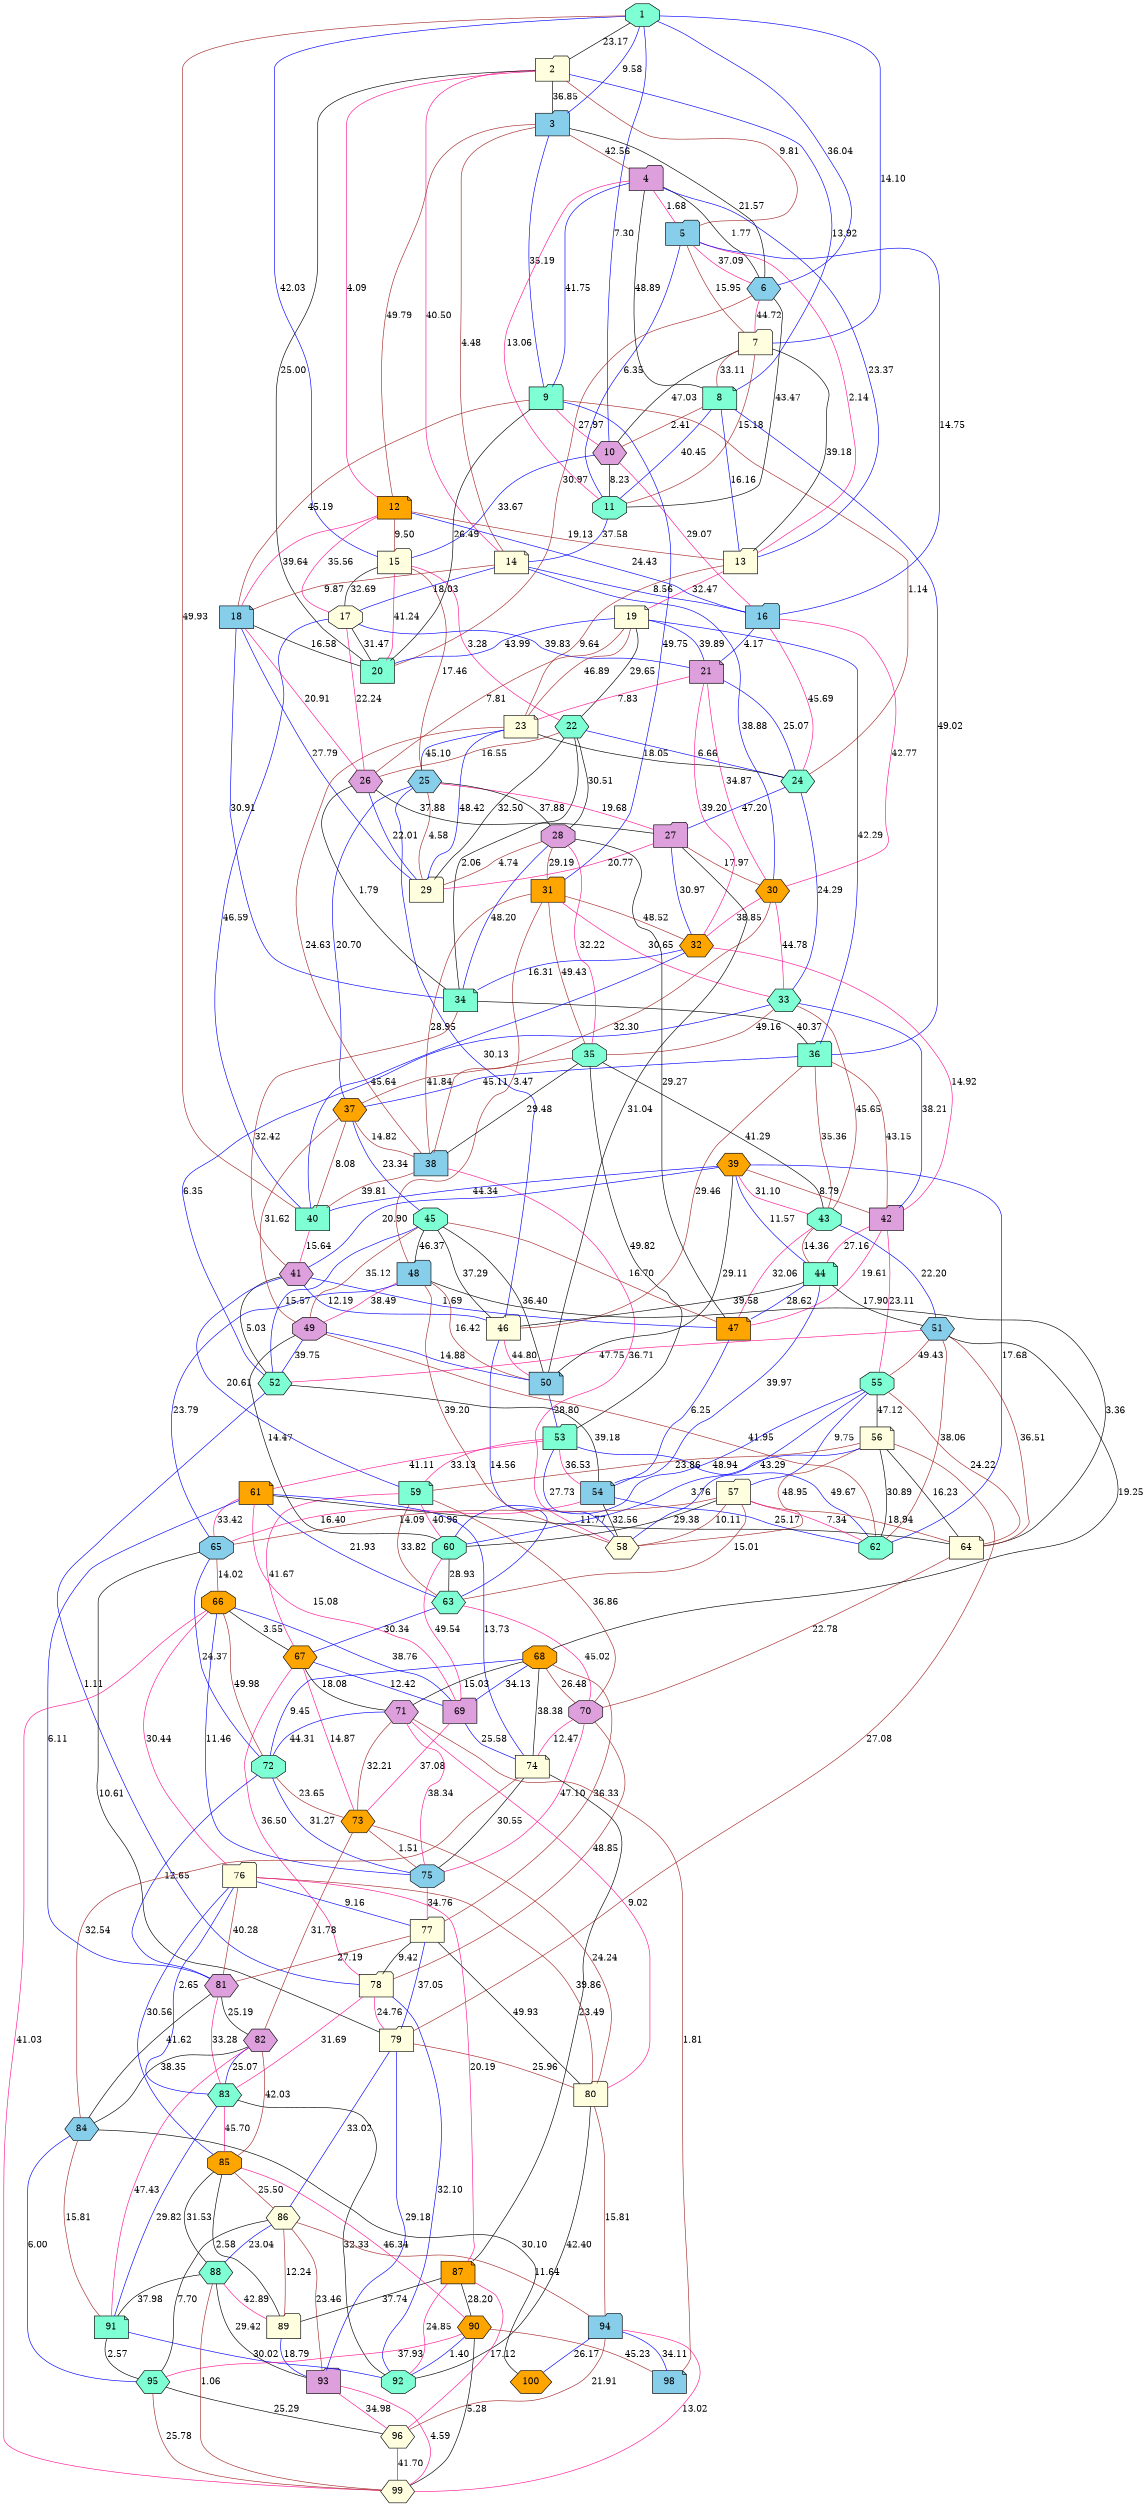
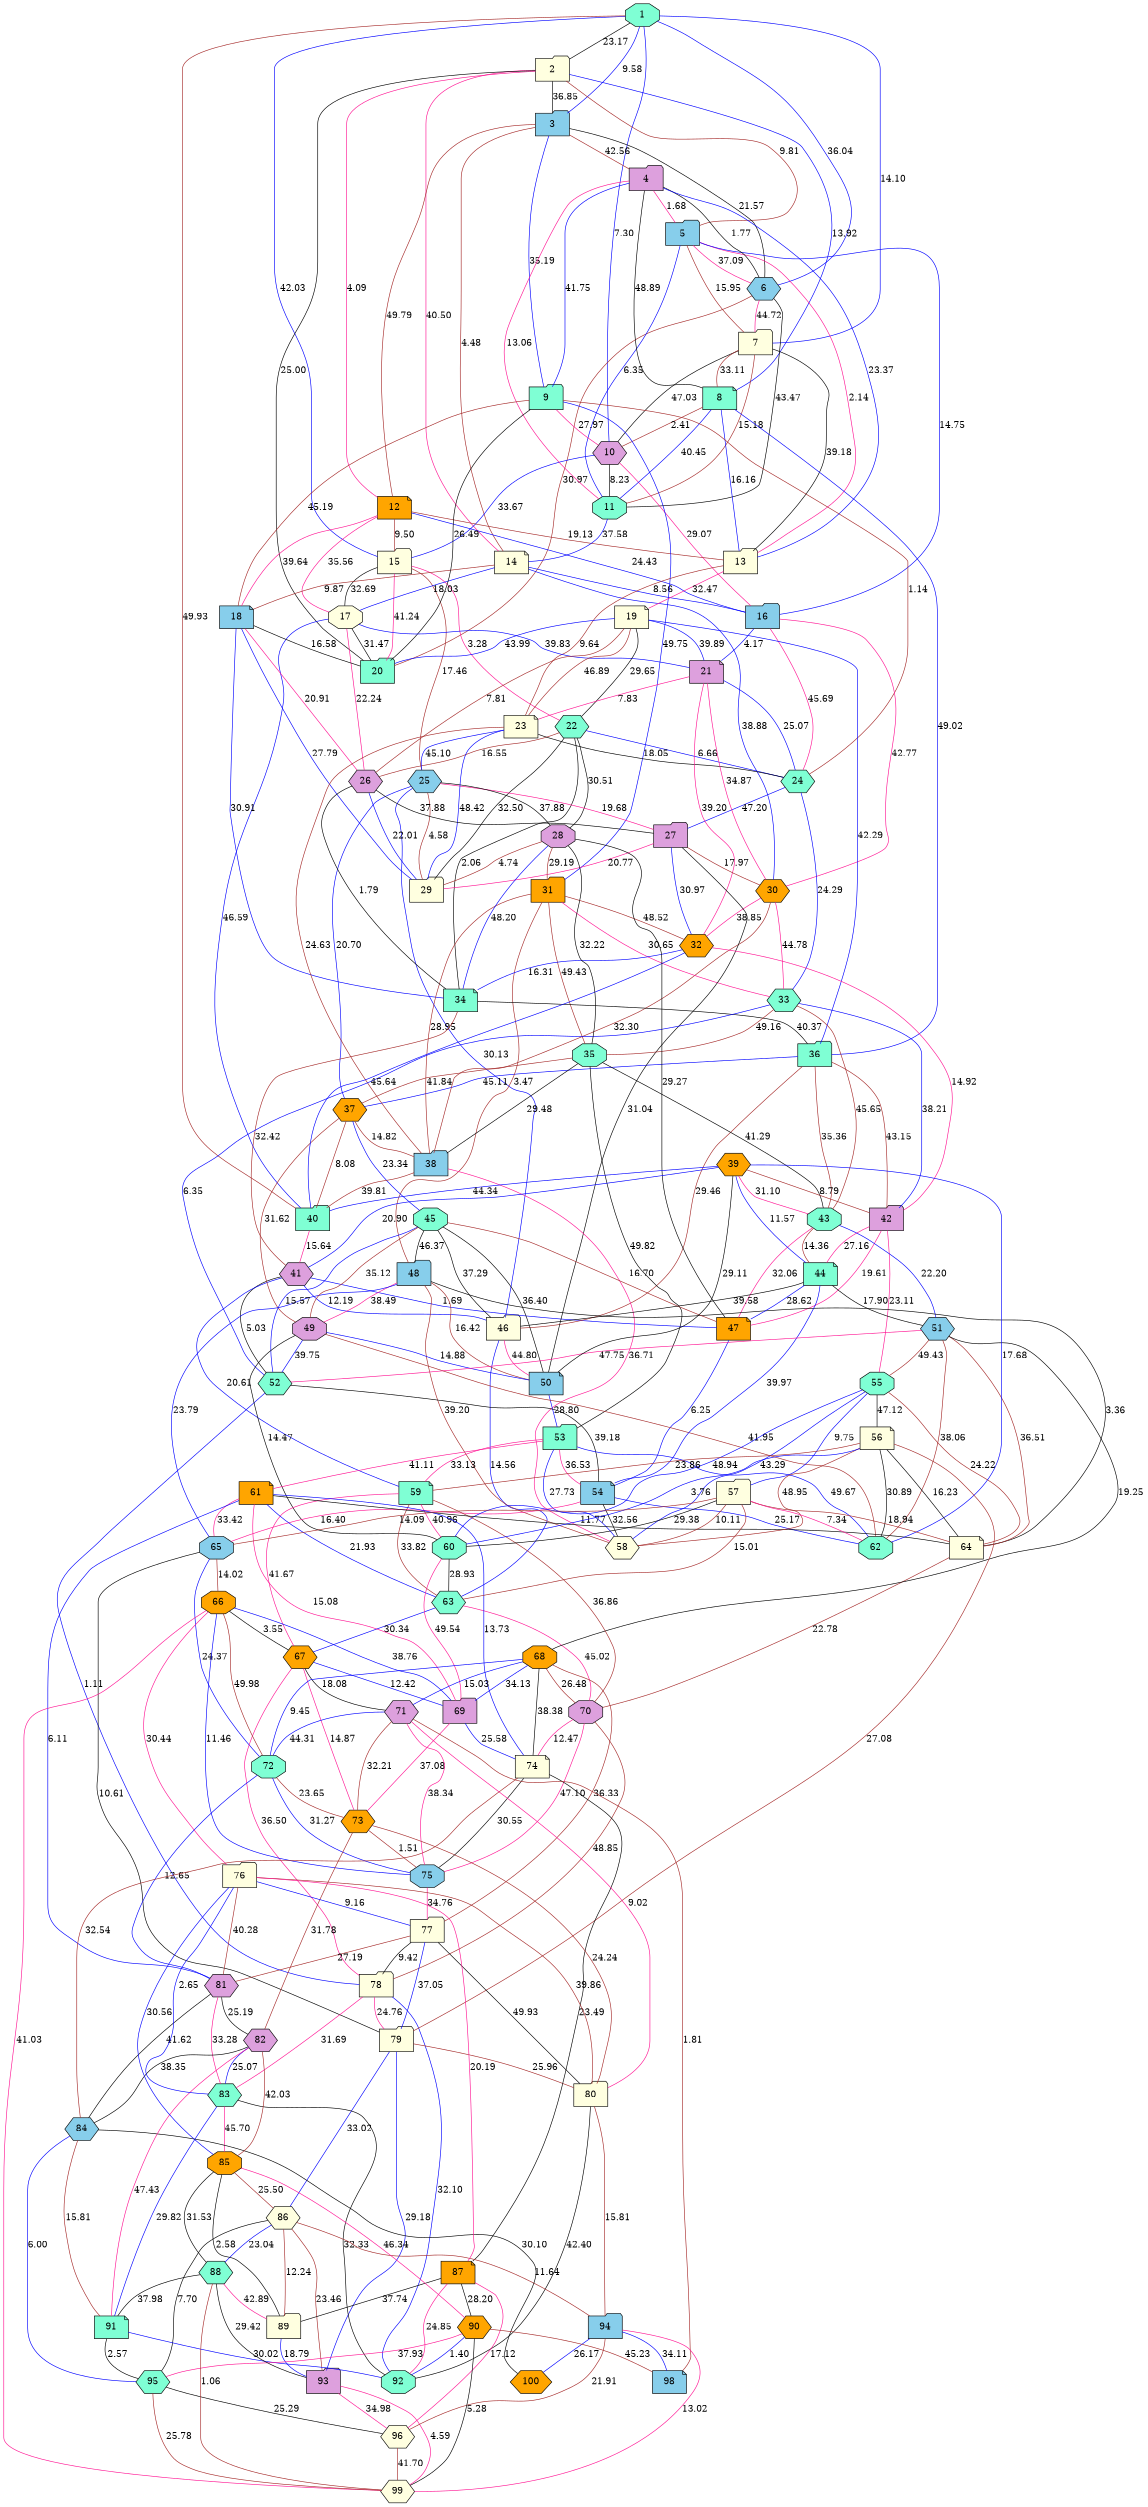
edge "28" -- "35": color deeppink -> black
edge "68" -- "71": color black -> blue
